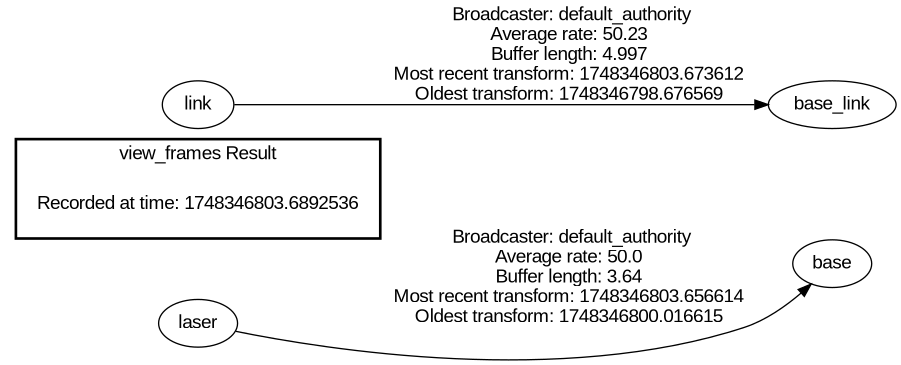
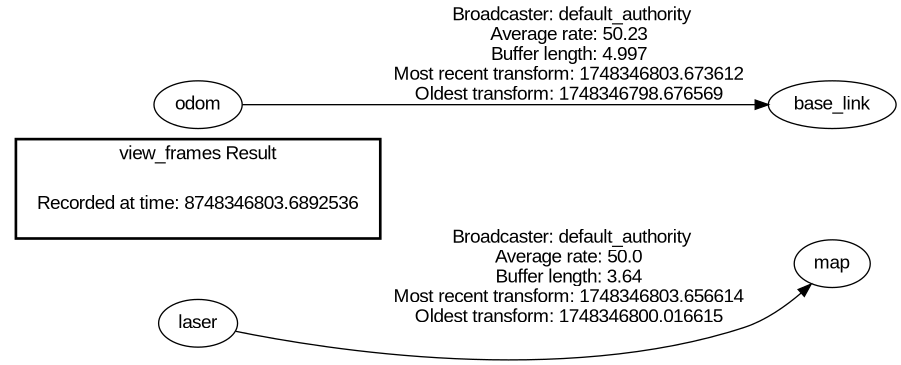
node "link": label "link" -> "odom"
node "Recorded at time: 1748346803.6892536": label "Recorded at time: 1748346803.6892536" -> "Recorded at time: 8748346803.6892536"
node "base": label "base" -> "map"
